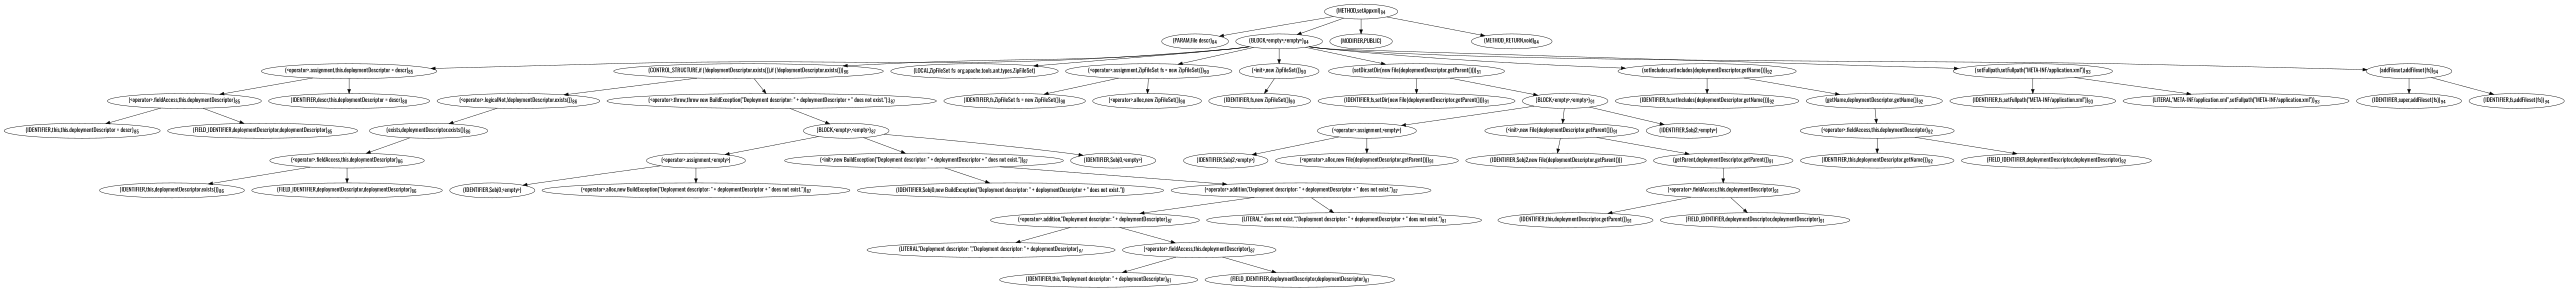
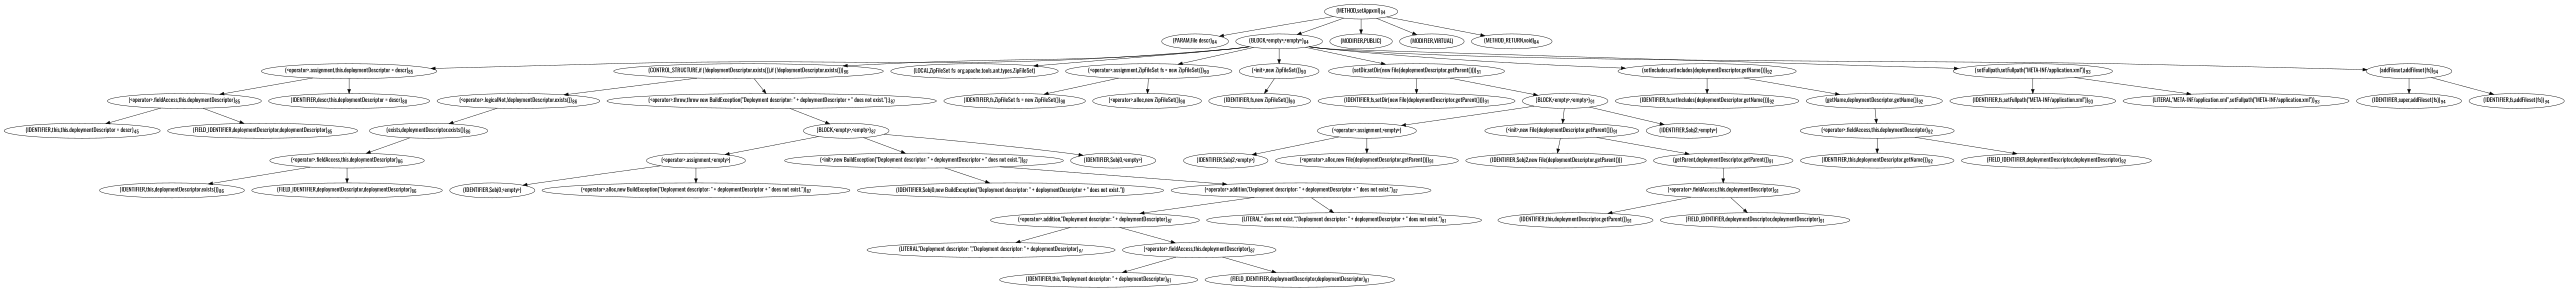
node "(MODIFIER,VIRTUAL)": added
node "(IDENTIFIER,this,this.deploymentDescriptor = descr)": text "85" -> "45"
